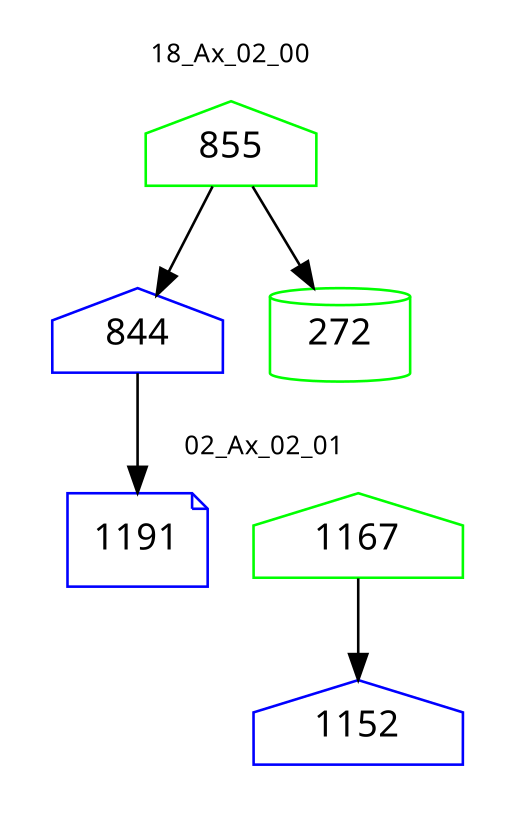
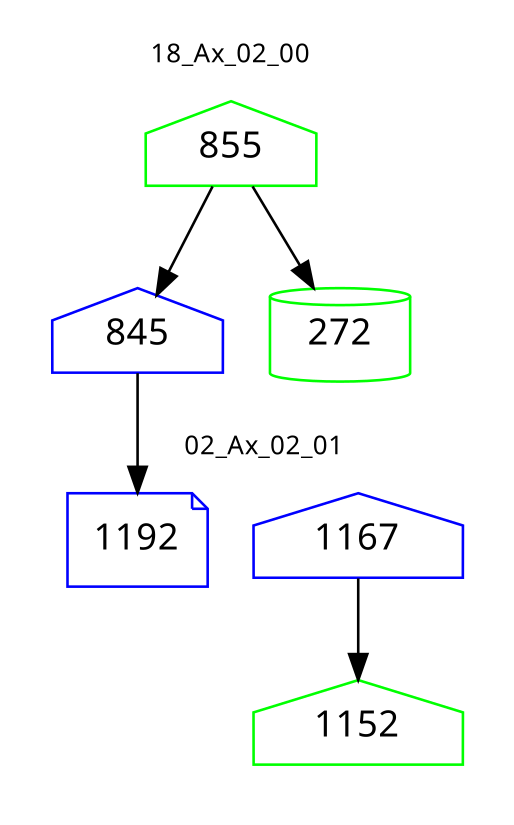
node "844": label "844" -> "845"
node "1191": label "1191" -> "1192"
node "1167": color green -> blue
node "1152": color blue -> green
